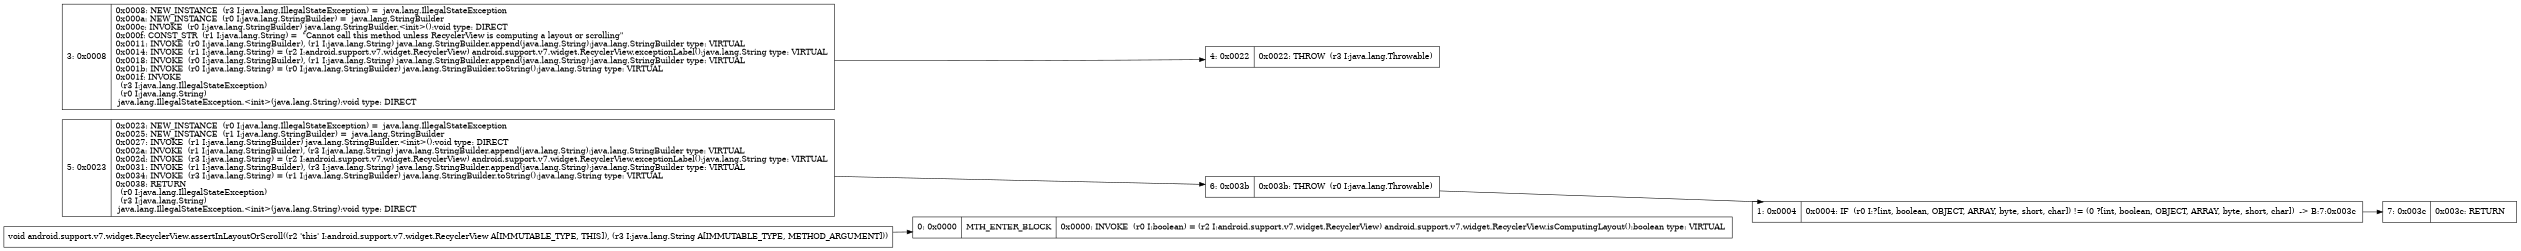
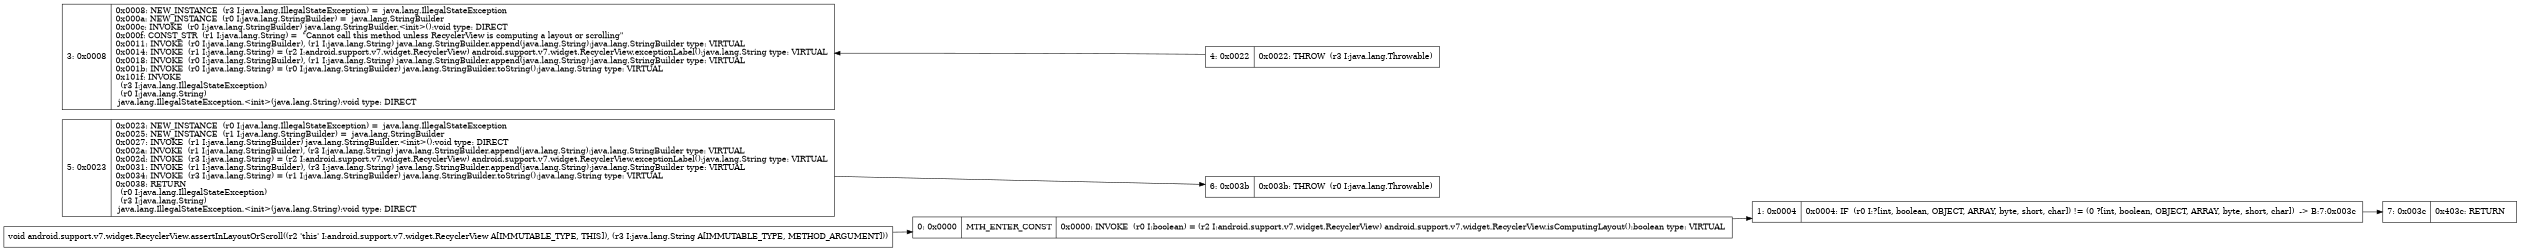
edge "3: 0x0008" -> "4: 0x0022": reversed
node "3: 0x0008": text "0x001f: INVOKE" -> "0x101f: INVOKE"
edge "6: 0x003b" -> "1: 0x0004": now "0: 0x0000" -> "1: 0x0004"
node "7: 0x003c": text "0x003c: RETURN" -> "0x403c: RETURN"
node "0: 0x0000": text "MTH_ENTER_BLOCK" -> "MTH_ENTER_CONST"
